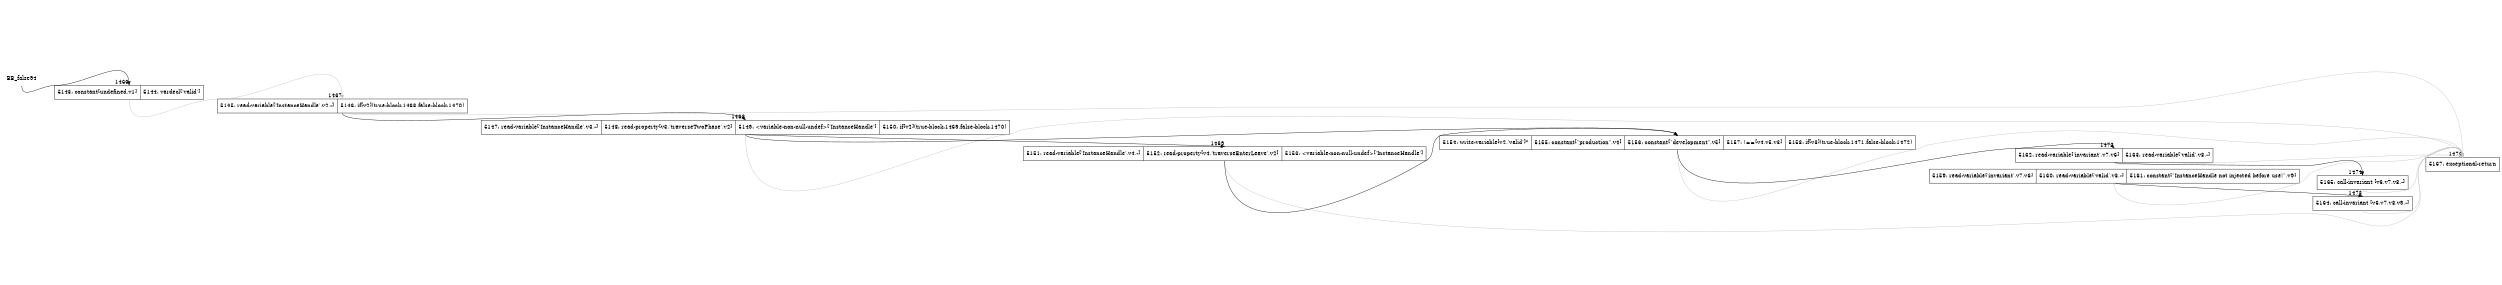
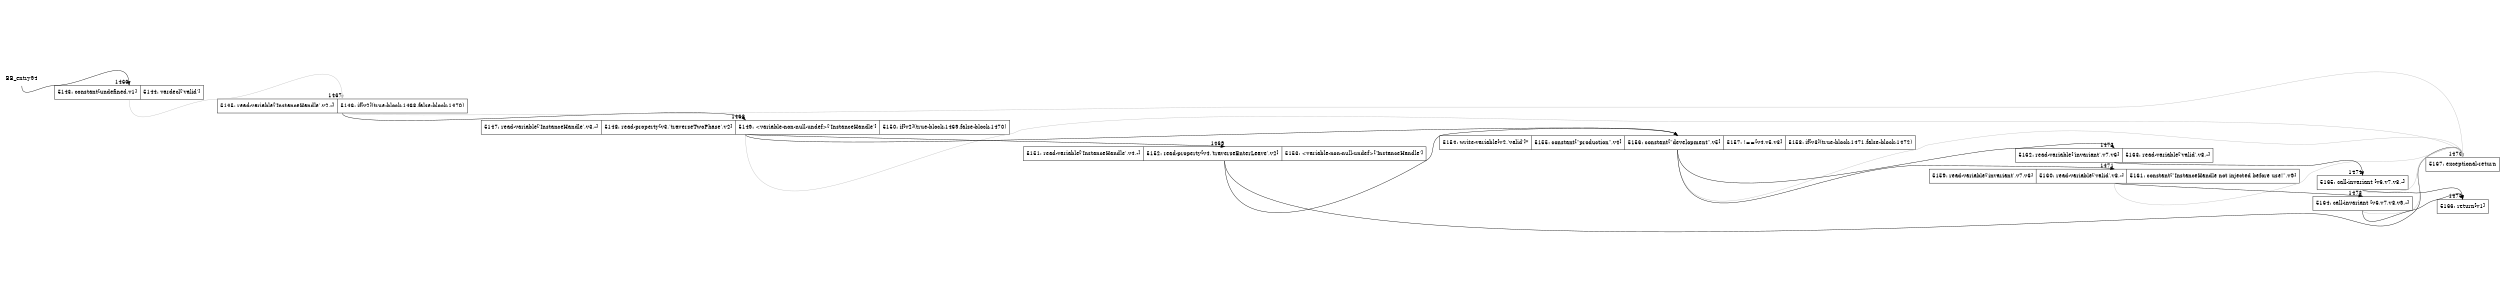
node "BB_false94": label "BB_false94" -> "BB_entry94"
edge "5162: read-variable['invariant',v7,v6]" -> "5167: exceptional-return": removed
edge "5154: write-variable[v2,'valid']*" -> "5159: read-variable['invariant',v7,v6]": added
node "5166: return[v1]": added
edge "5151: read-variable['InstanceHandle',v4,-]" -> "5167: exceptional-return": color gray -> black
